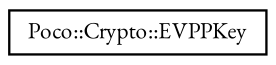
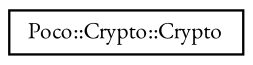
node "Poco::Crypto::EVPPKey": label "Poco::Crypto::EVPPKey" -> "Poco::Crypto::Crypto"
